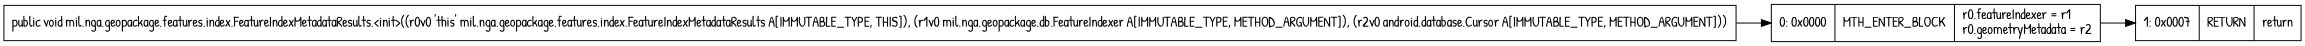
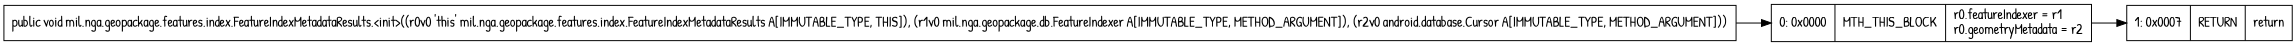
node "0: 0x0000": text "MTH_ENTER_BLOCK" -> "MTH_THIS_BLOCK"
